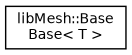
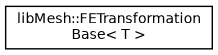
node "libMesh::Base Base< T >": label "libMesh::Base Base< T >" -> "libMesh::FETransformation Base< T >"
